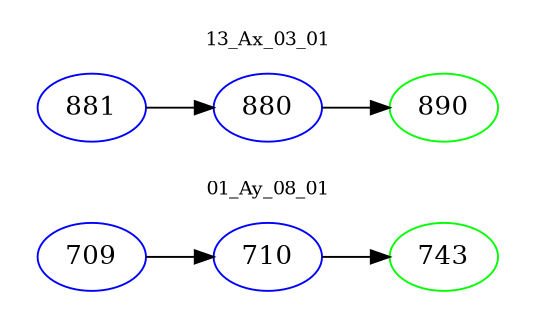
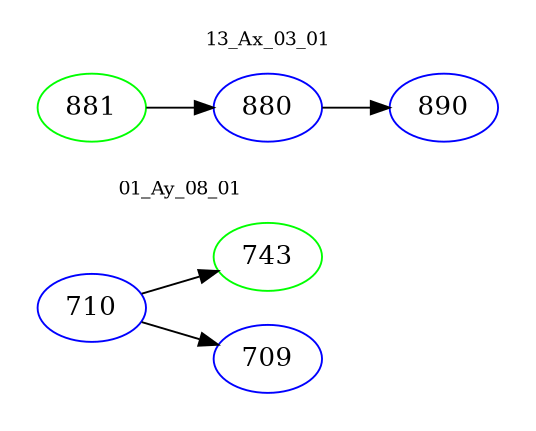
node "881": color blue -> green
node "890": color green -> blue
edge "709" -> "710": reversed
